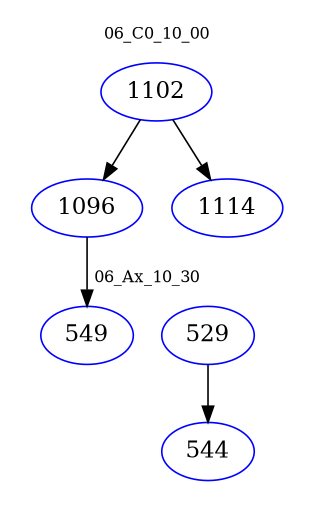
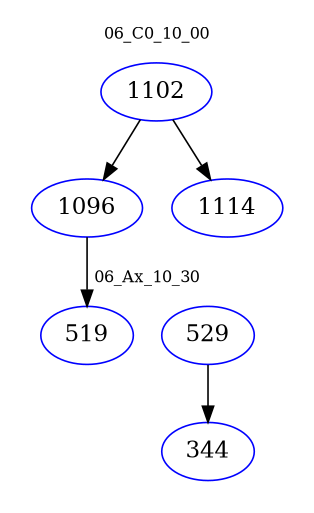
node "549": label "549" -> "519"
node "544": label "544" -> "344"
